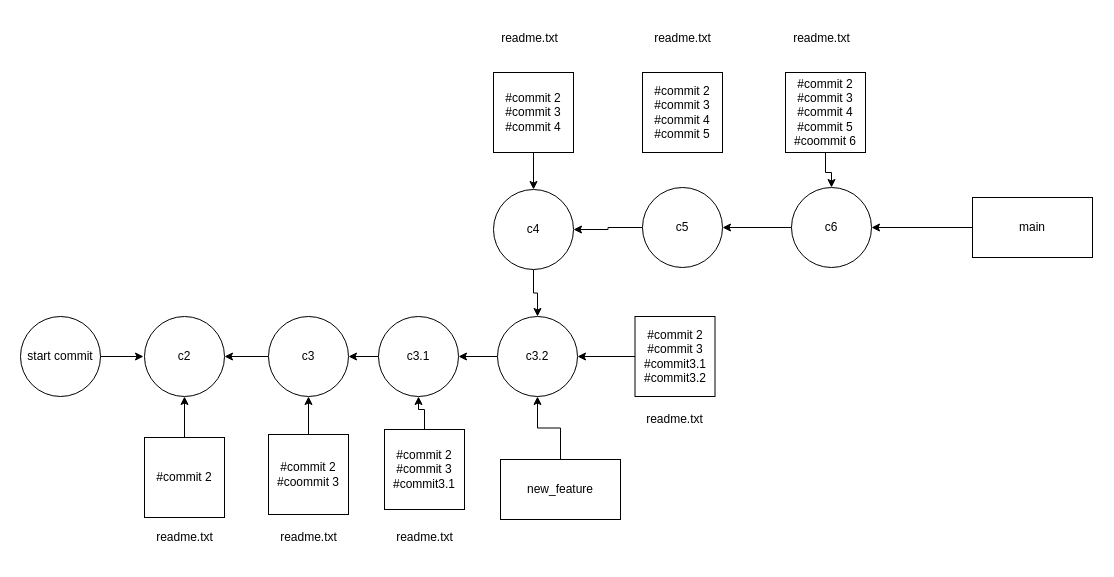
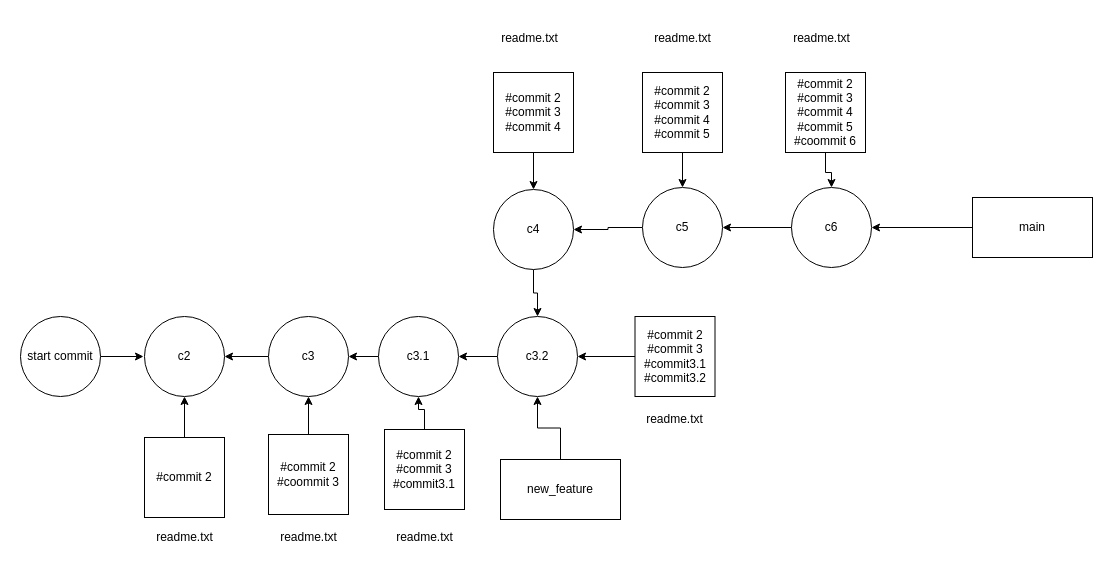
edge "#commit 2 #commit 3 #commit 4 #commit 5" -> "c5": added
